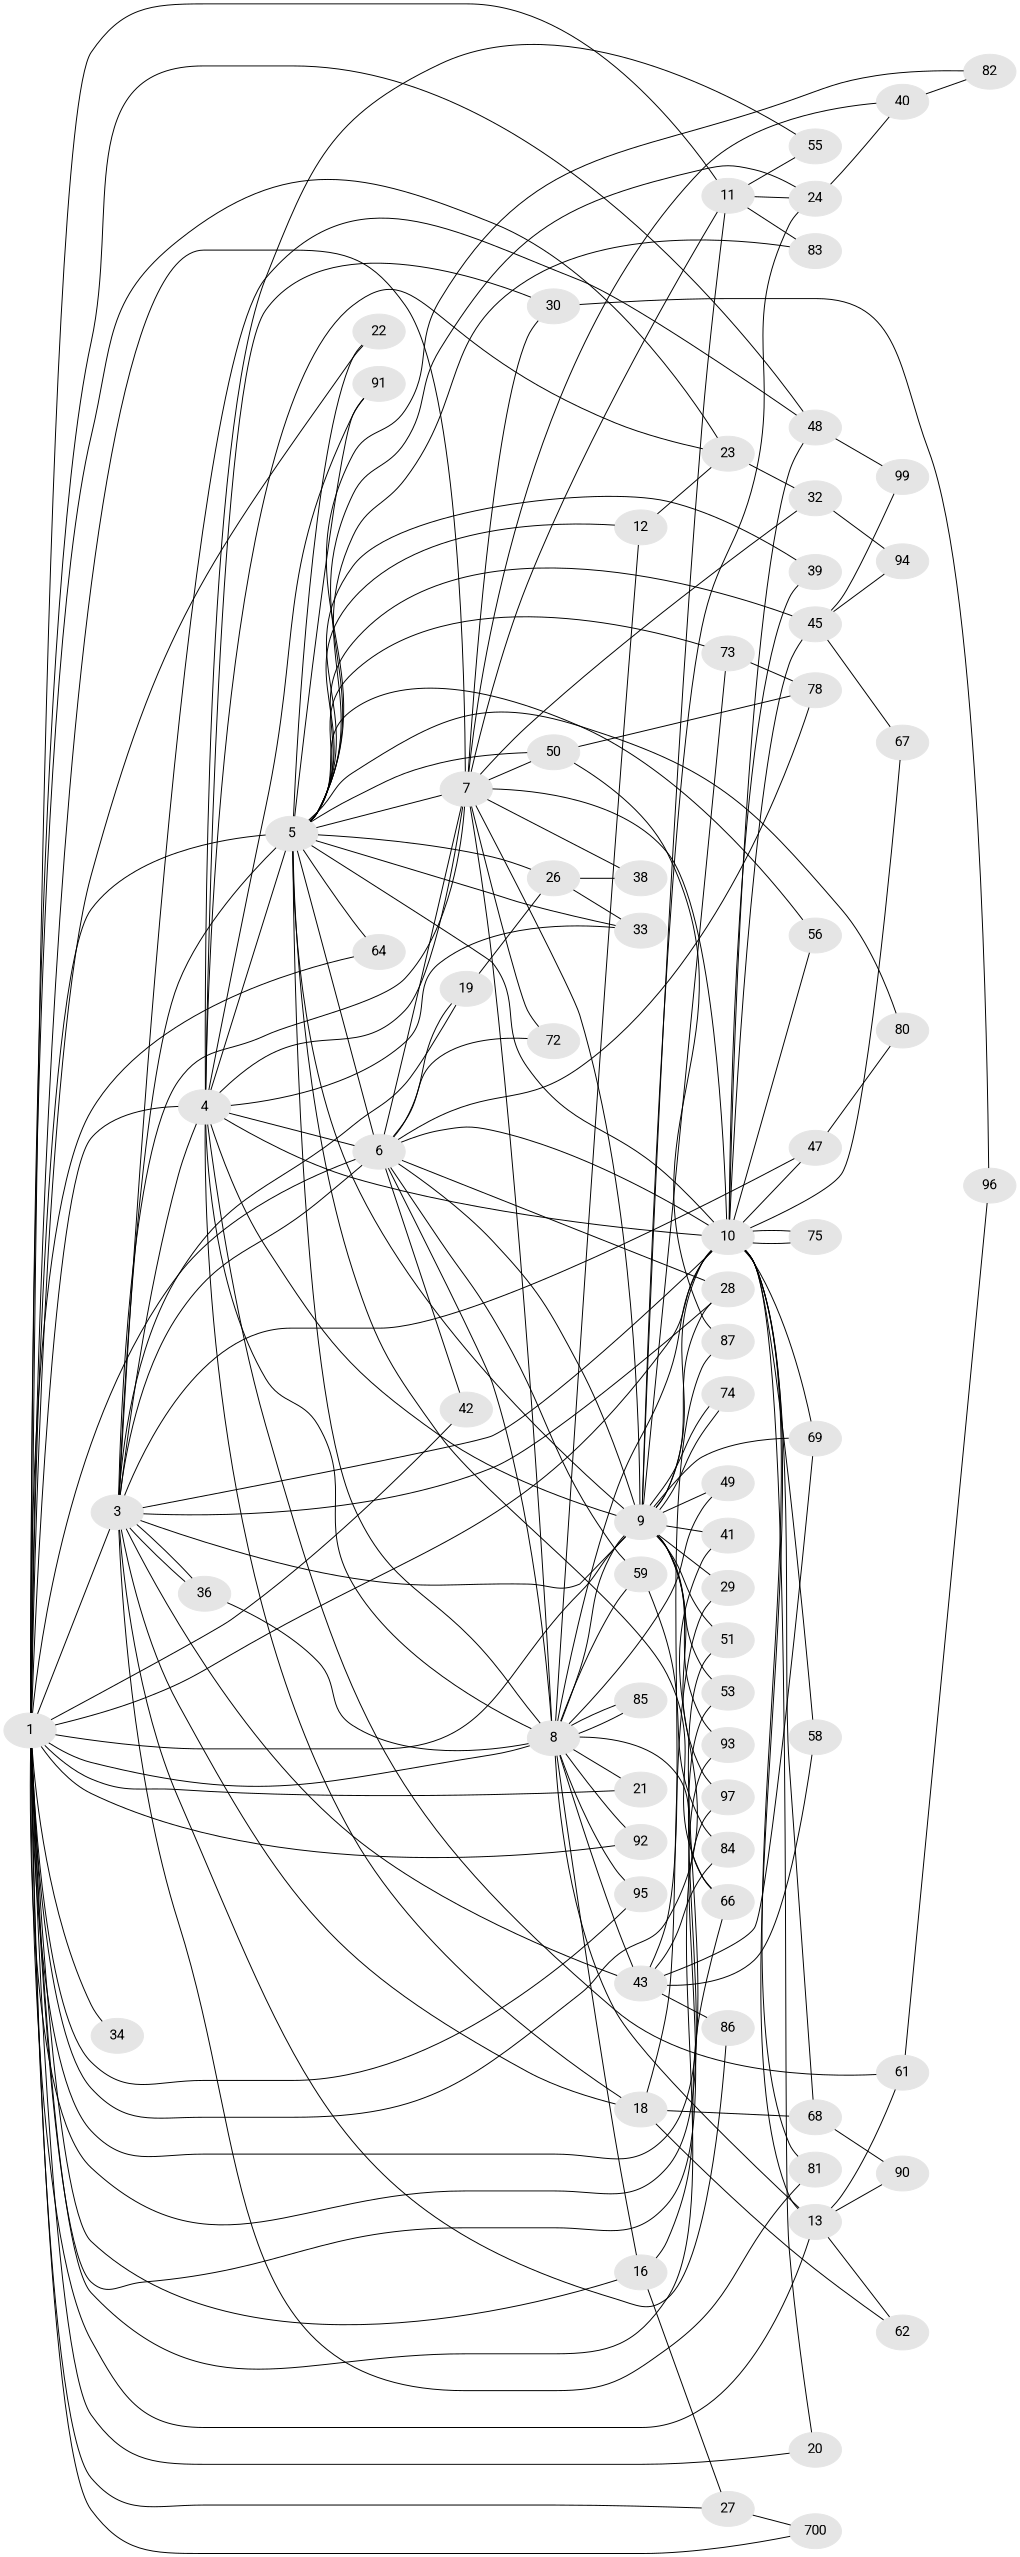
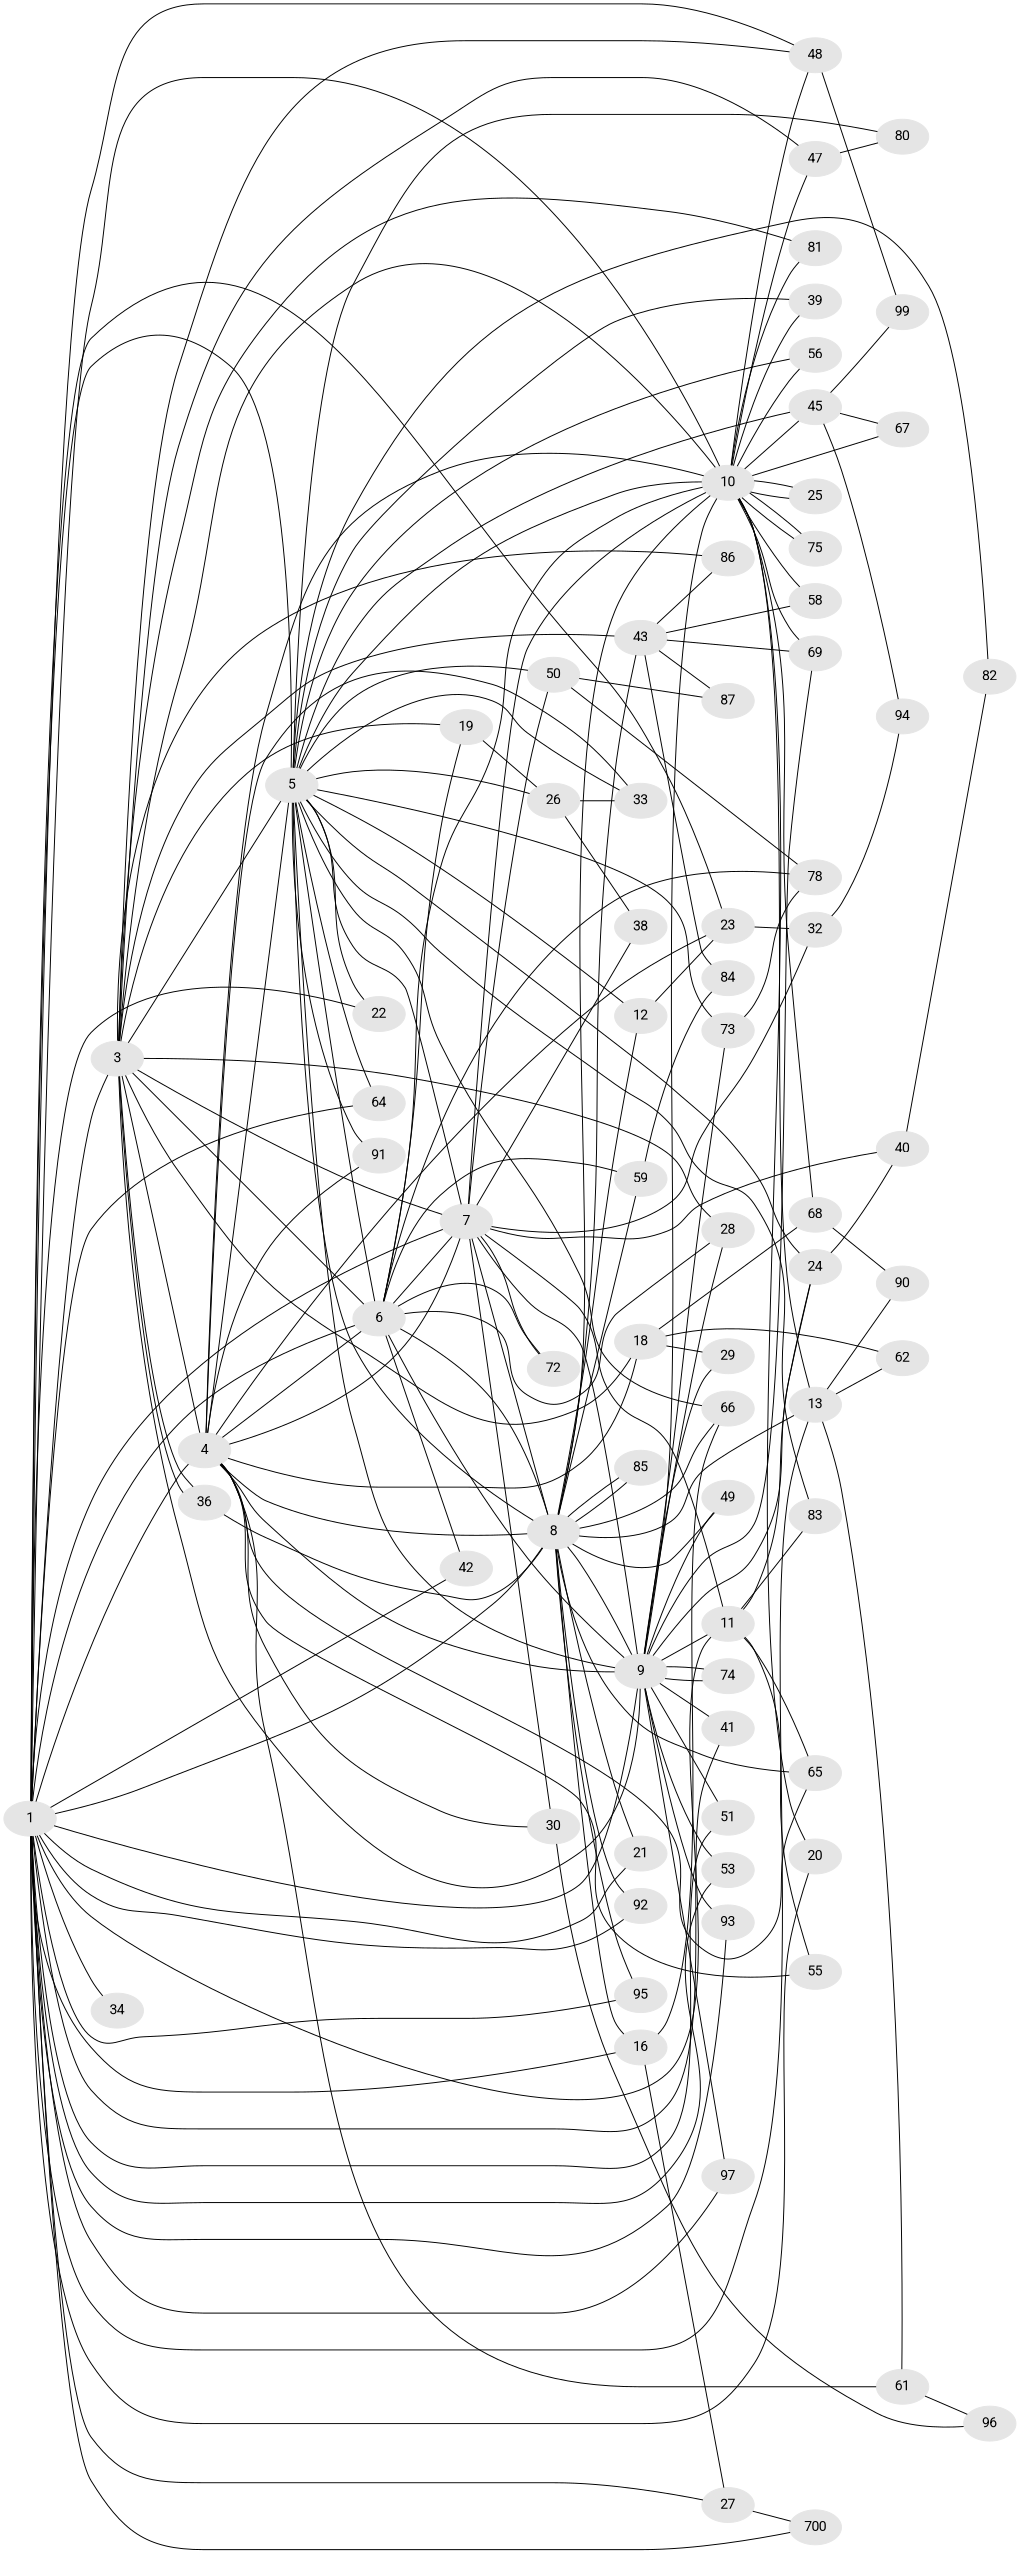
node "25": added
node "65": added
